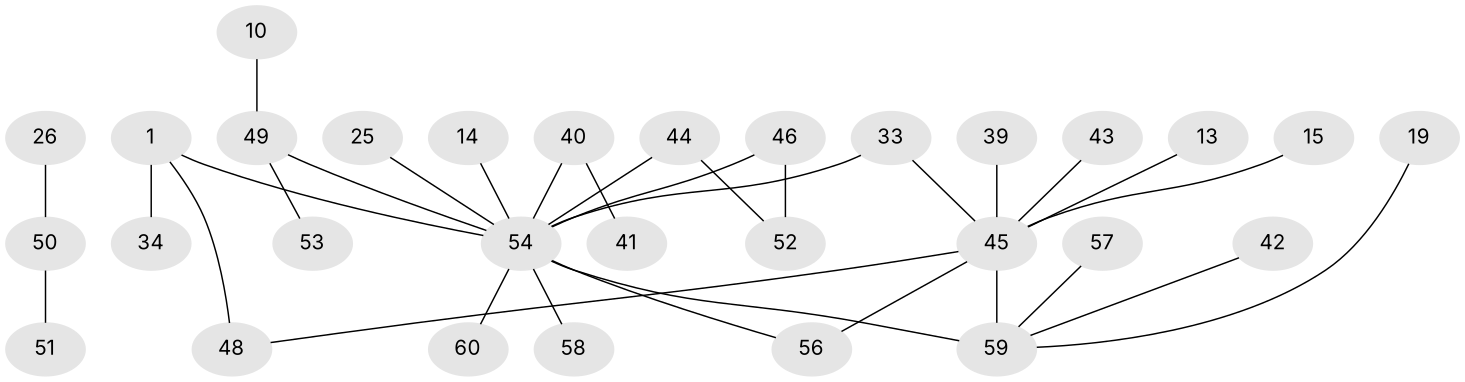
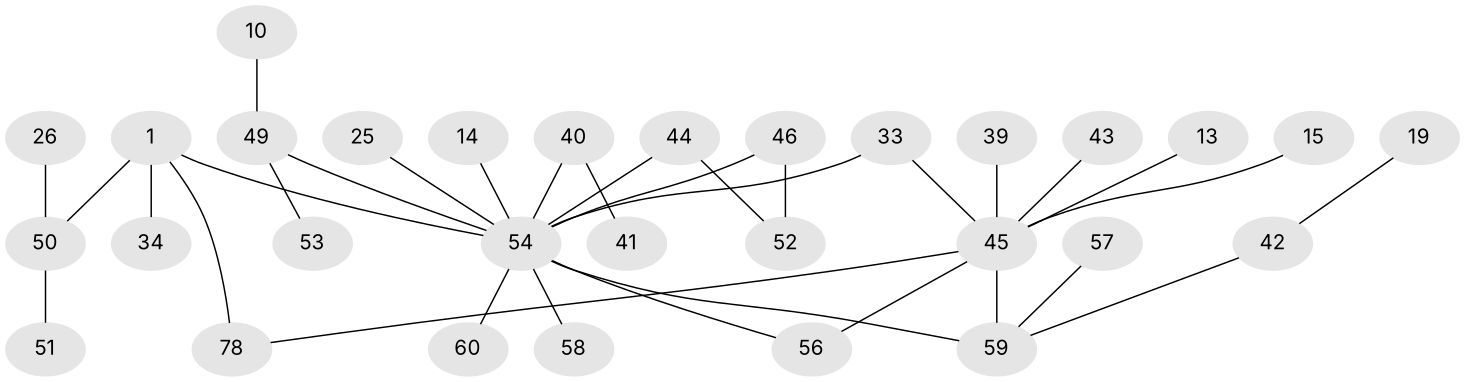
edge "1" -- "50": added
edge "19" -- "59": now "19" -- "42"
node "48": label "48" -> "78"
